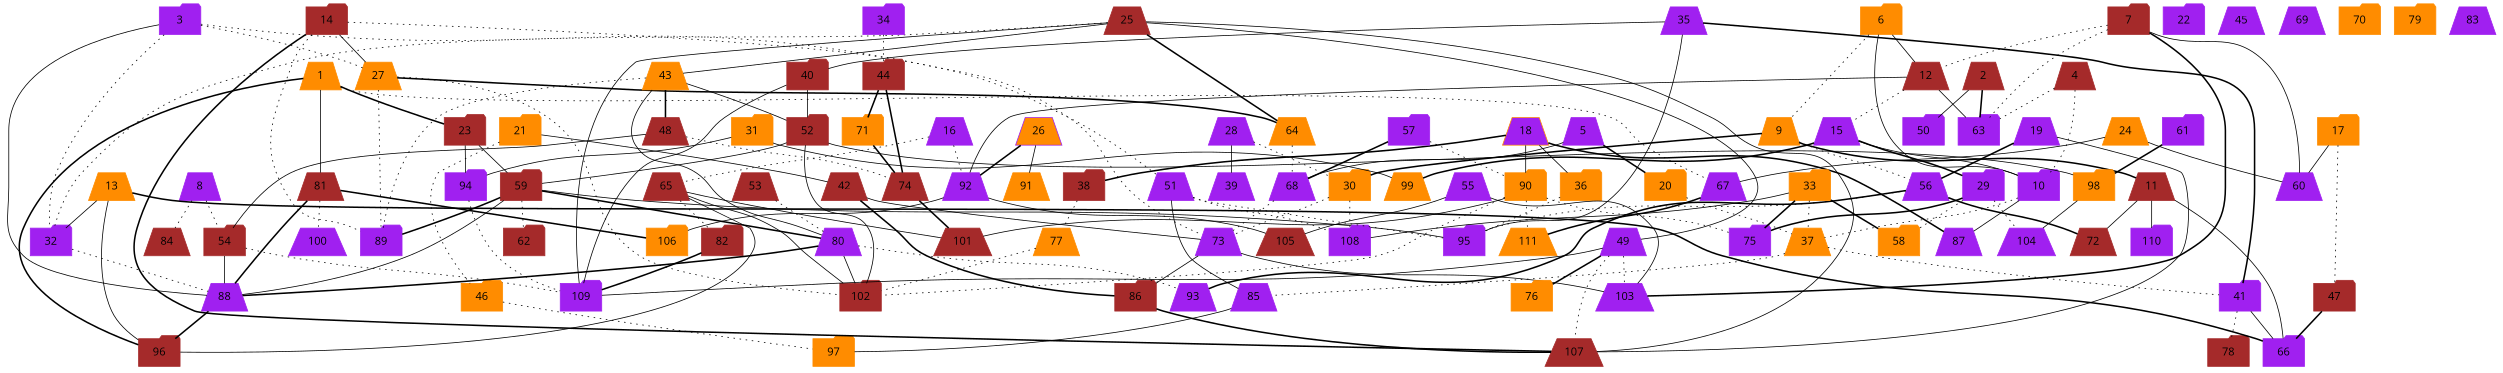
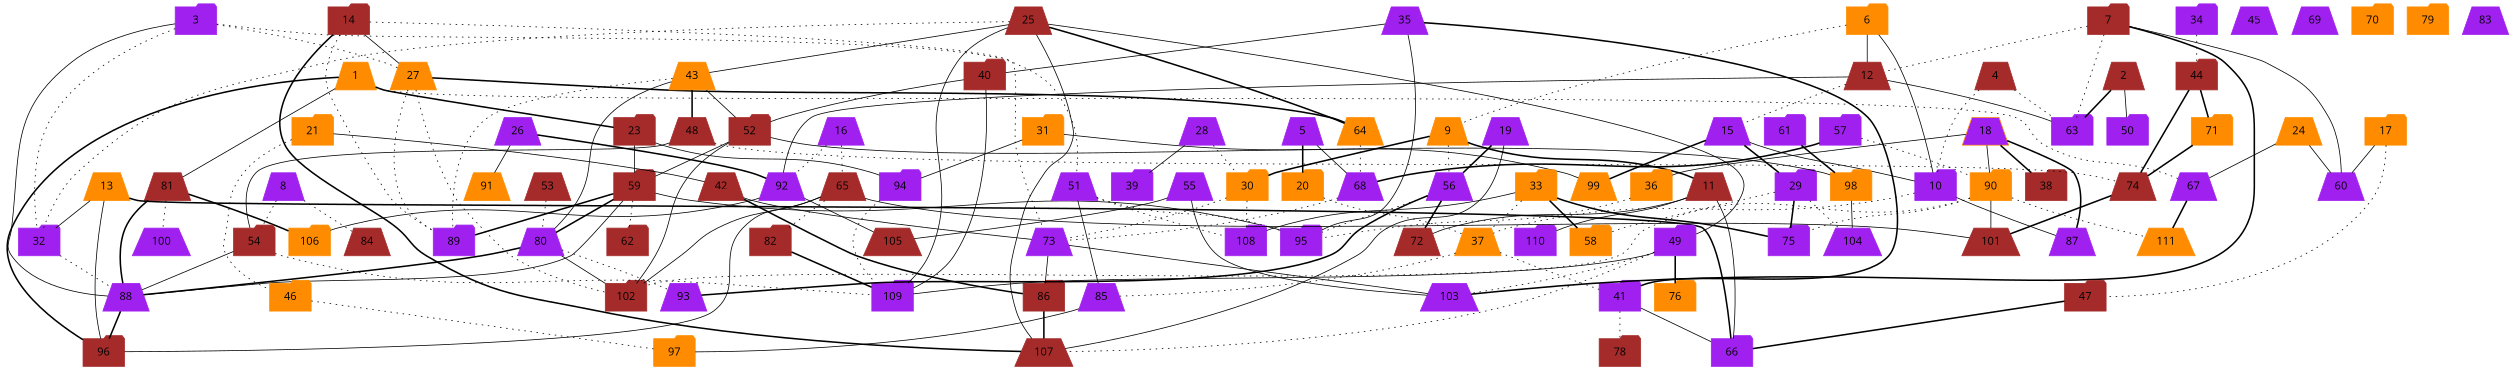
node "22": removed
node "26": fillcolor darkorange -> purple
node "39": shape trapezium -> folder
node "77": removed
node "49": shape trapezium -> folder
